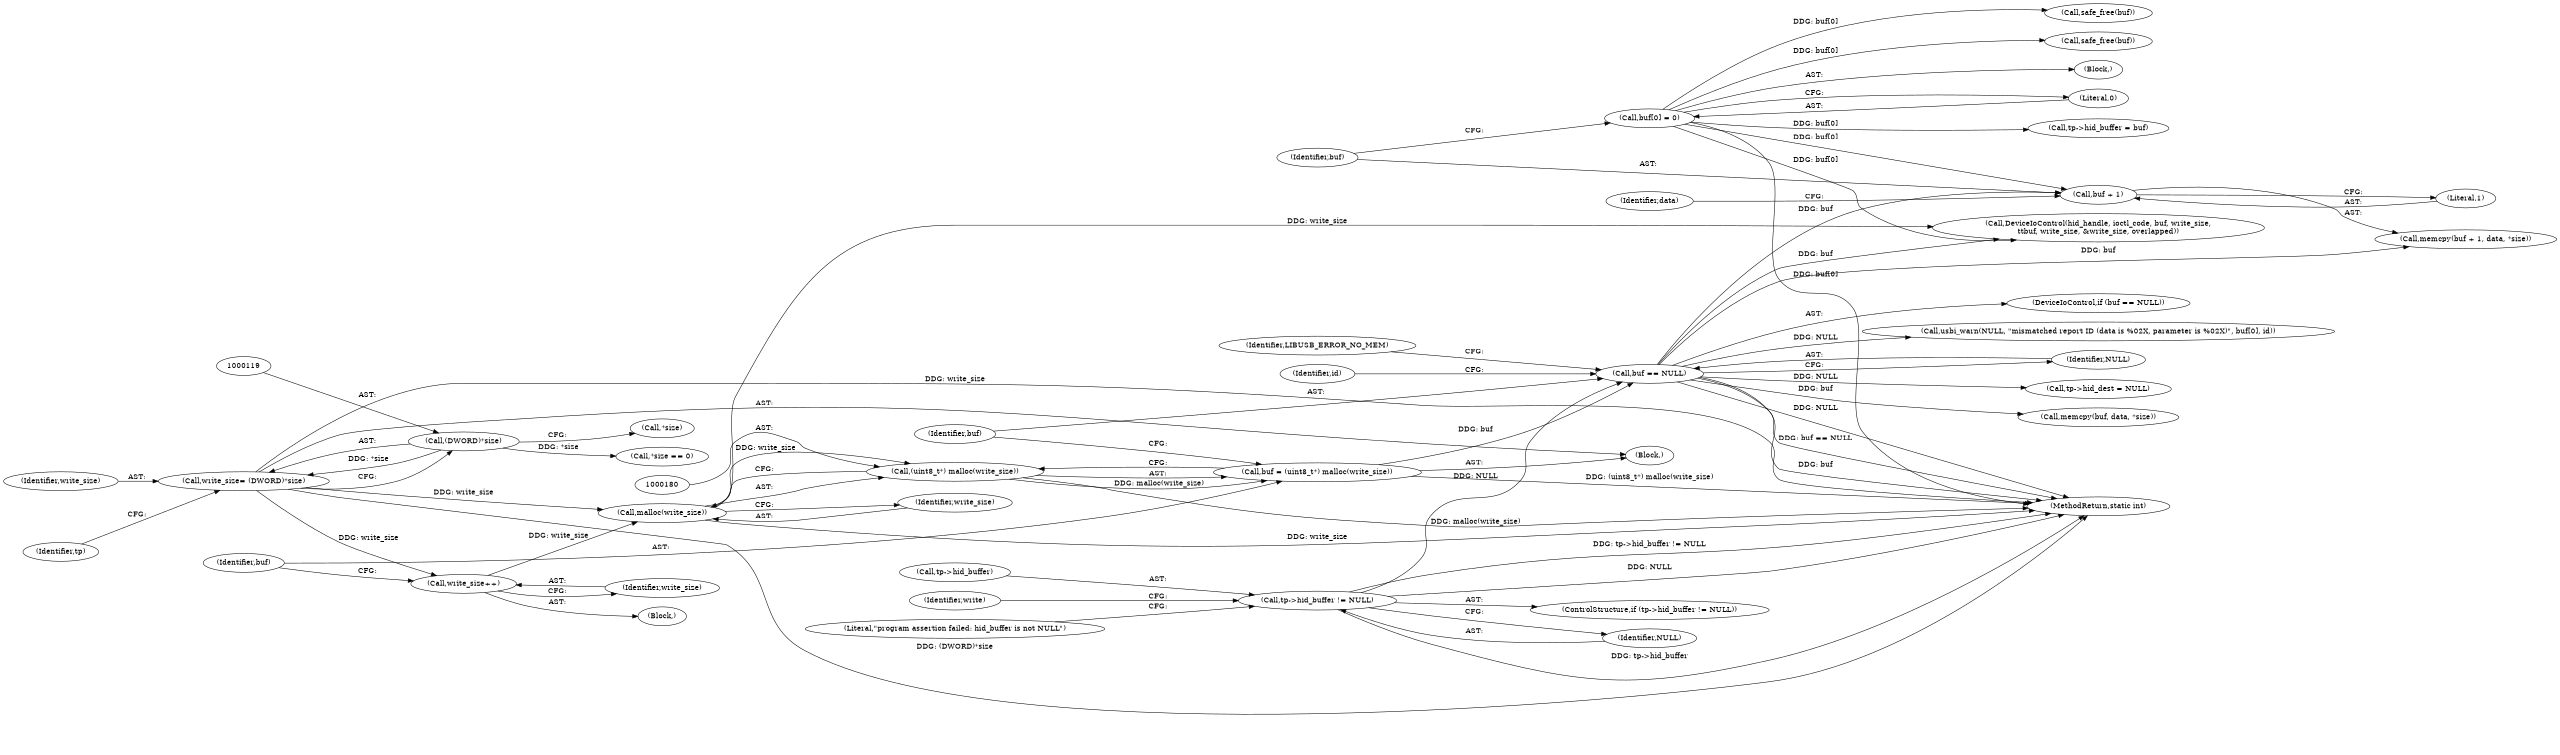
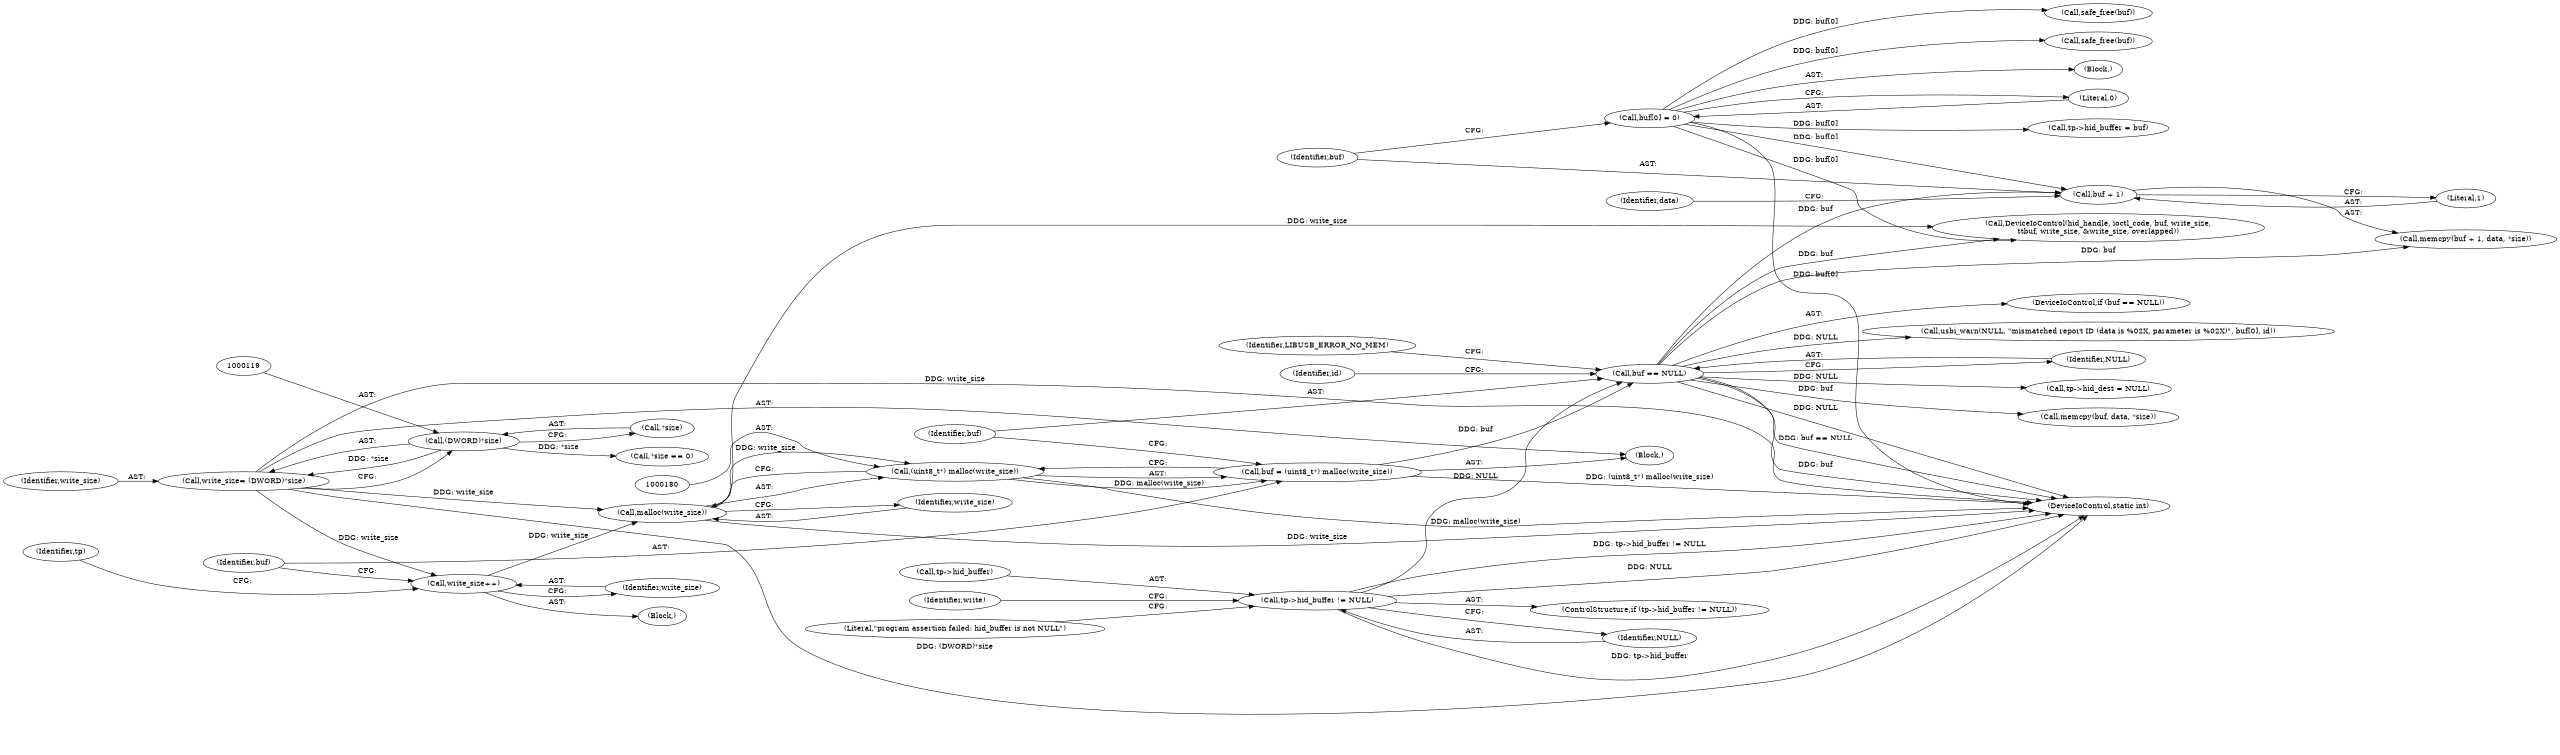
edge "(Call,*size)" -> "(Call,(DWORD)*size)": added, label "AST:"
node "(MethodReturn,static int)": label "(MethodReturn,static int)" -> "(DeviceIoControl,static int)"
edge "(Identifier,tp)" -> "(Call,write_size= (DWORD)*size)": now "(Identifier,tp)" -> "(Call,write_size++)"
